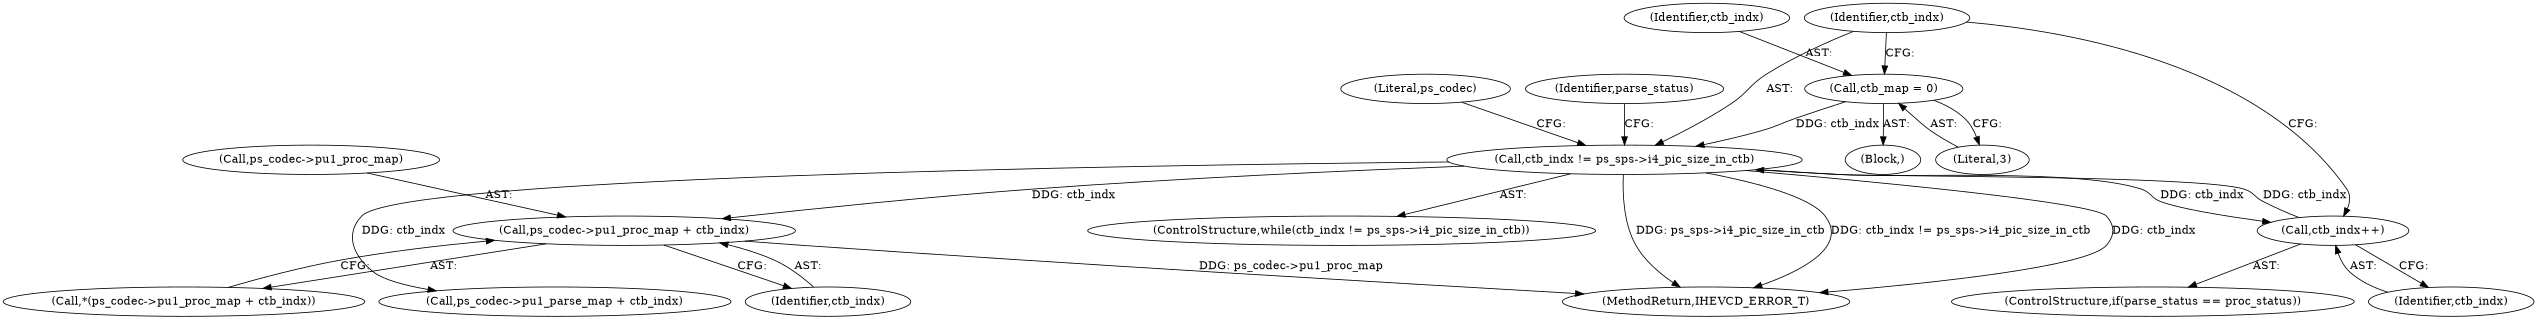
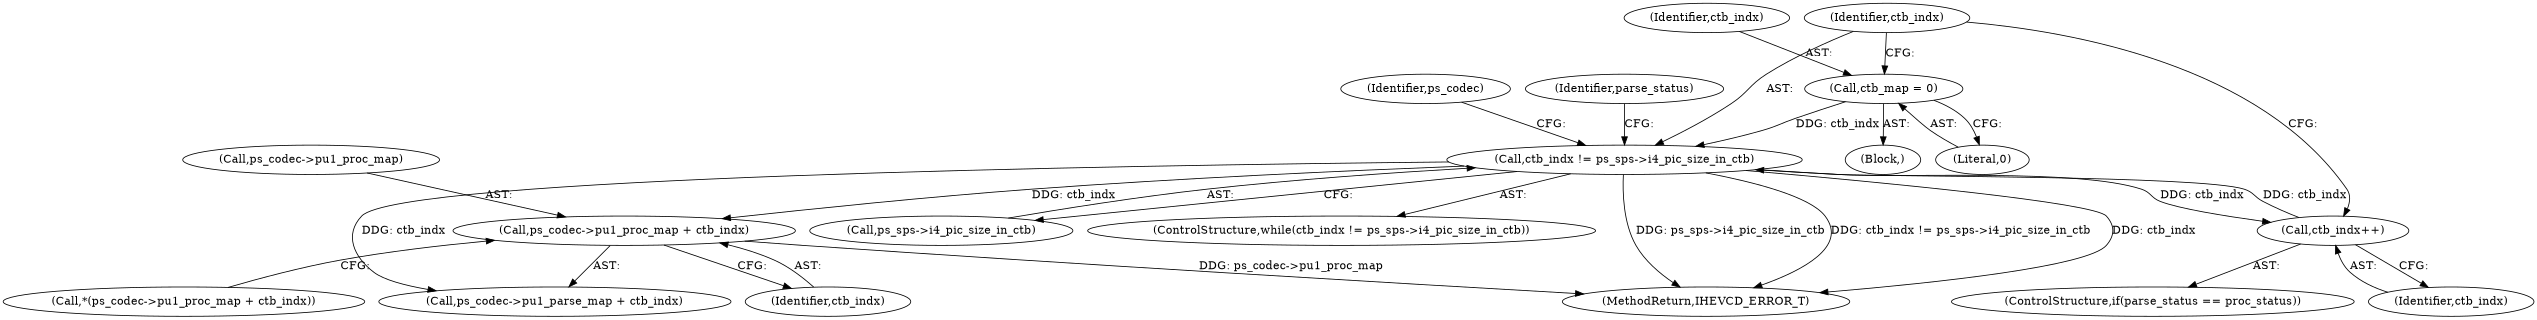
node "(Literal,ps_codec)": label "(Literal,ps_codec)" -> "(Identifier,ps_codec)"
node "(Literal,3)": label "(Literal,3)" -> "(Literal,0)"
node "(Call,ps_sps->i4_pic_size_in_ctb)": added
edge "(Call,ps_codec->pu1_proc_map + ctb_indx)" -> "(Call,*(ps_codec->pu1_proc_map + ctb_indx))": now "(Call,ps_codec->pu1_proc_map + ctb_indx)" -> "(Call,ps_codec->pu1_parse_map + ctb_indx)"
